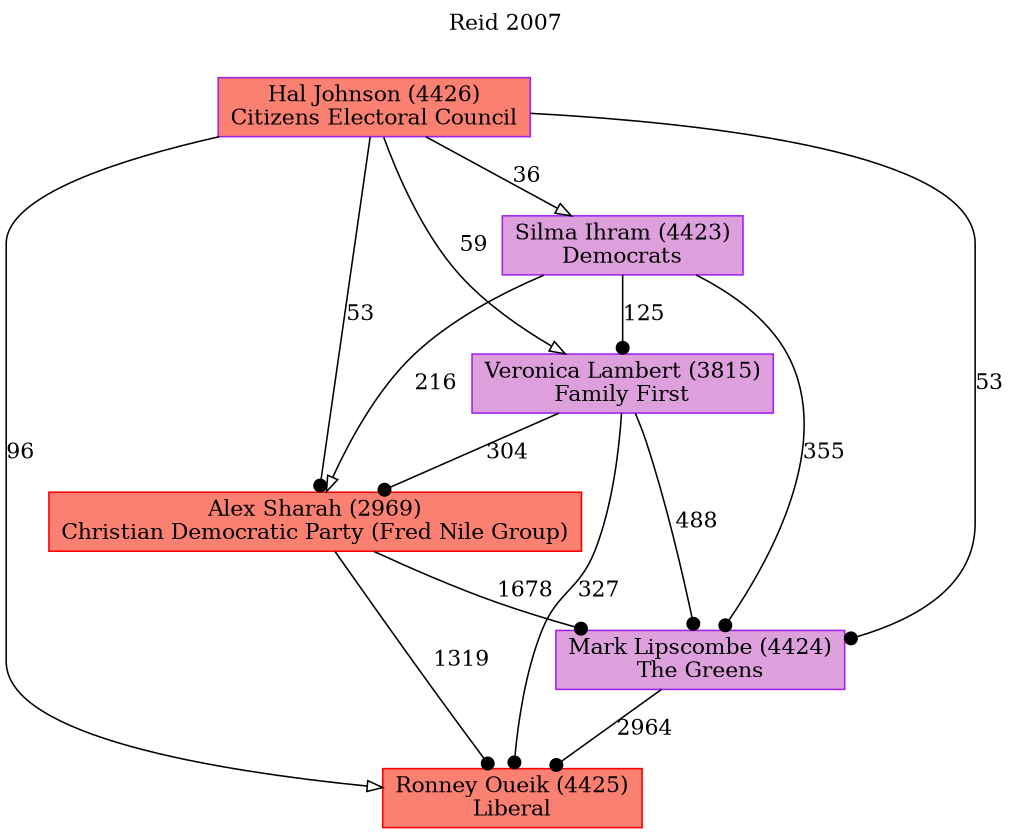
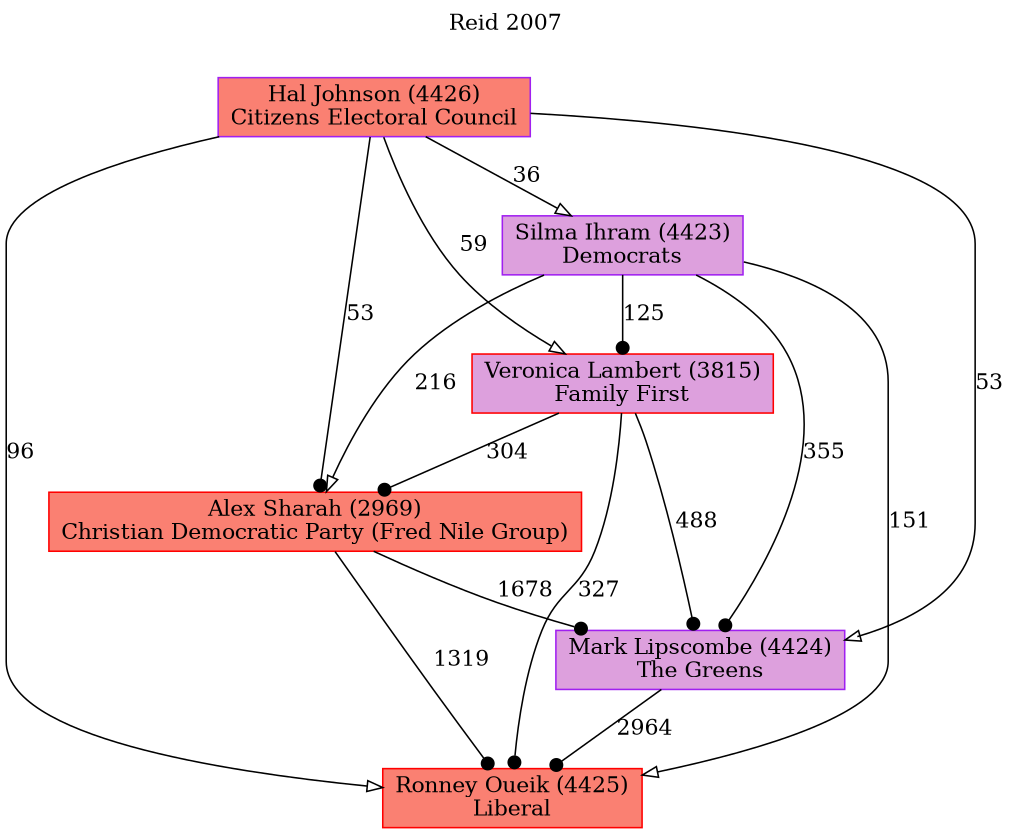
edge "Hal Johnson (4426) Citizens Electoral Council" -> "Mark Lipscombe (4424) The Greens": arrowhead dot -> onormal
node "Veronica Lambert (3815) Family First": color purple -> red
edge "Silma Ihram (4423) Democrats" -> "Ronney Oueik (4425) Liberal": added, label "151"
